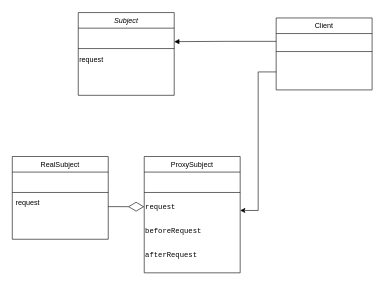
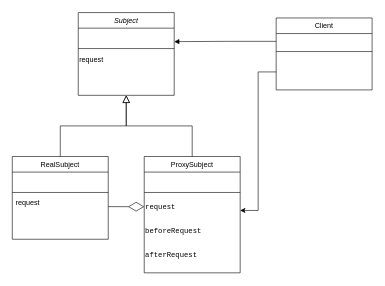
edge "RealSubject" -> "Subject": added
edge "ProxySubject" -> "Subject": added
